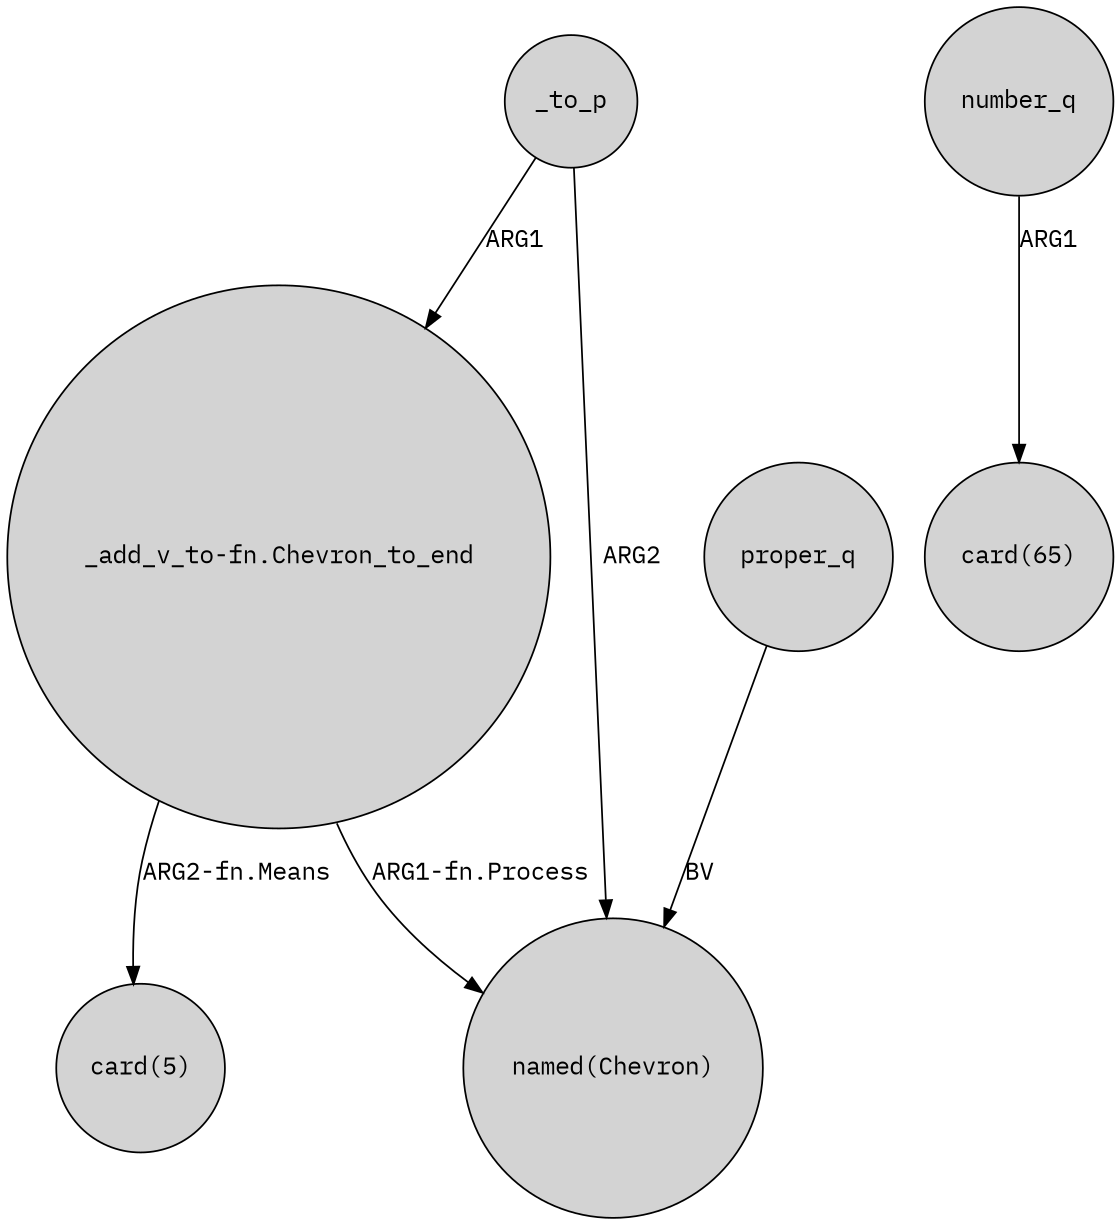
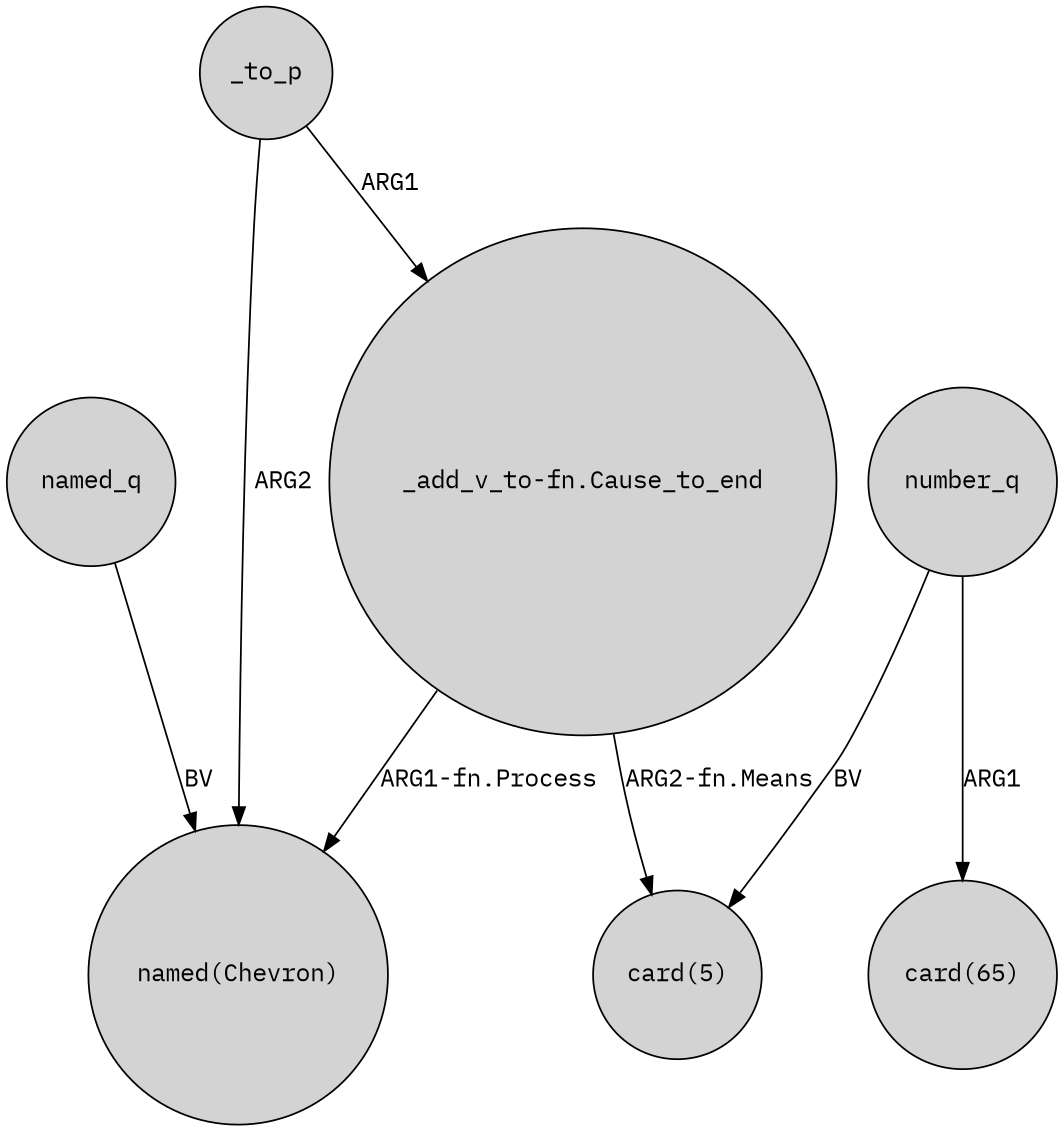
node "_add_v_to-fn.Chevron_to_end": label "_add_v_to-fn.Chevron_to_end" -> "_add_v_to-fn.Cause_to_end"
node "proper_q": label "proper_q" -> "named_q"
edge "number_q" -> "card(5)": added, label "BV"
